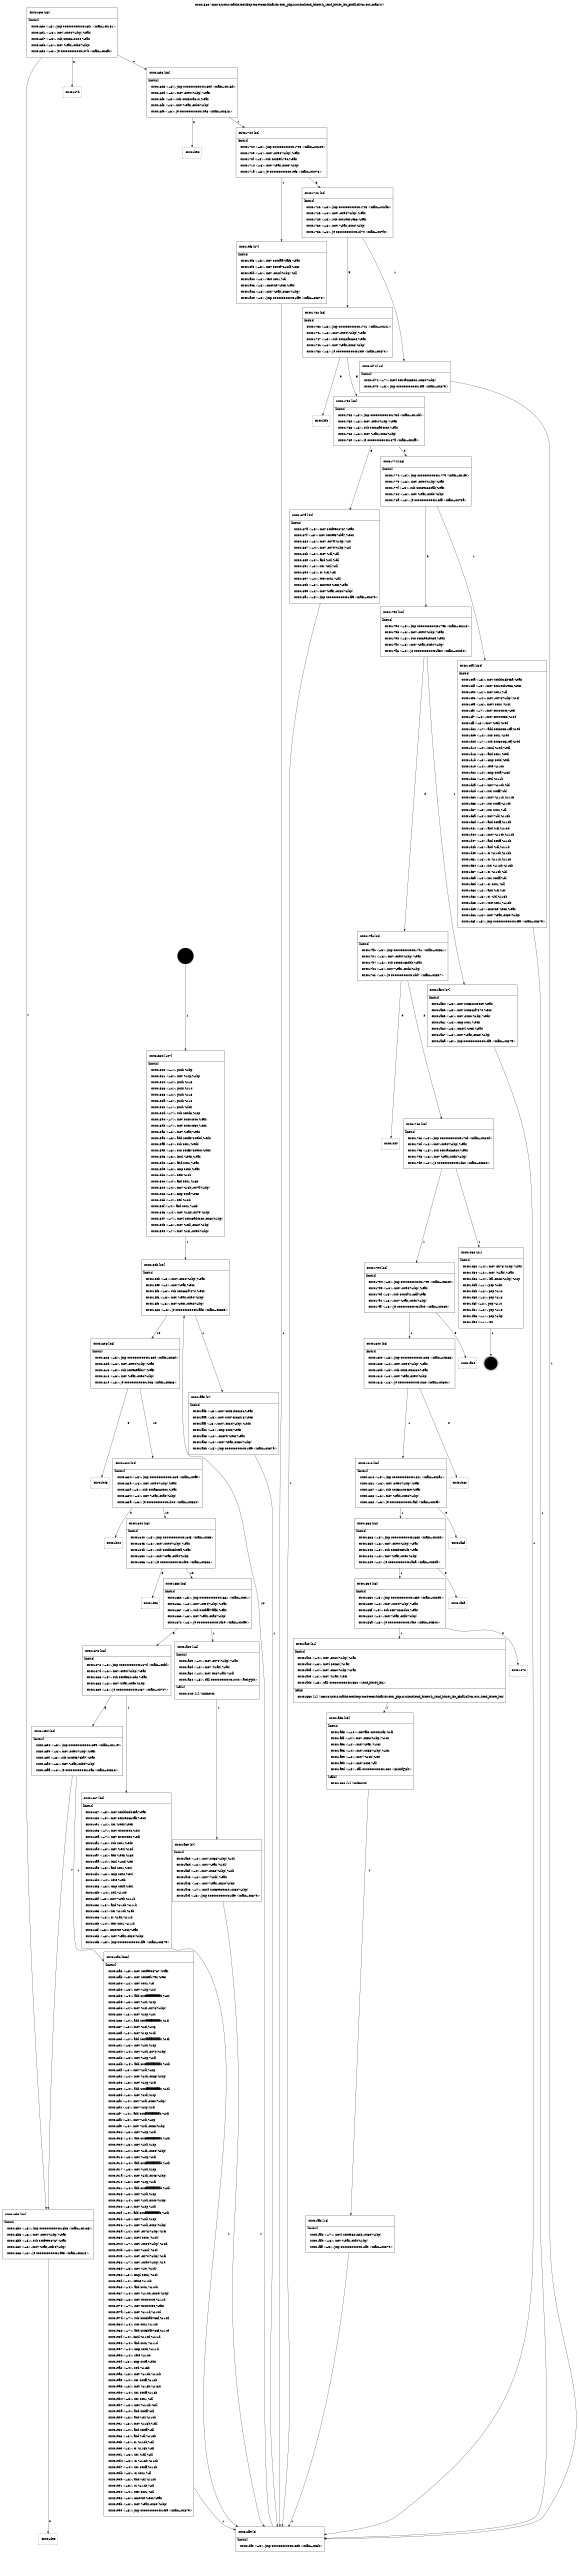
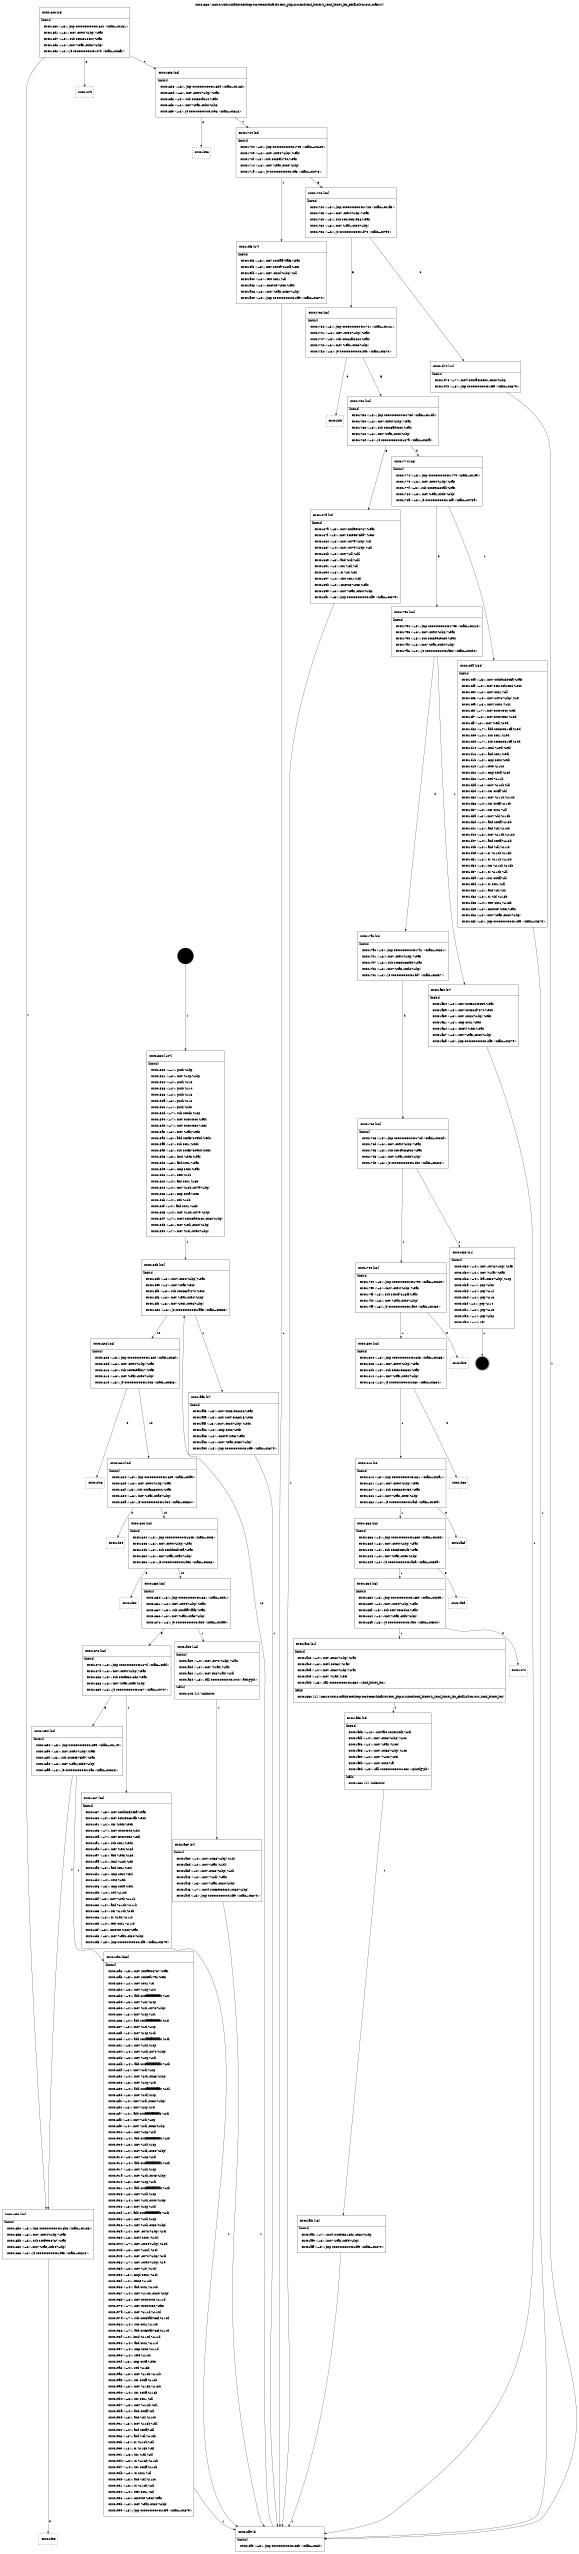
edge "0x401720 [28]" -> "0x401d74 [12]": label " 1" -> " 0"
node "0x401dd7": removed
